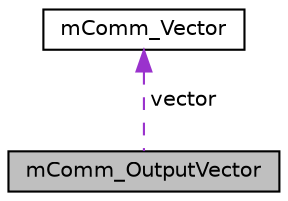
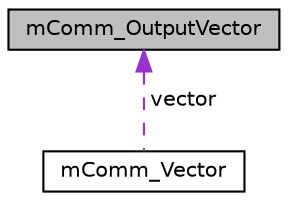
edge "mComm_OutputVector" -> "mComm_Vector": reversed
